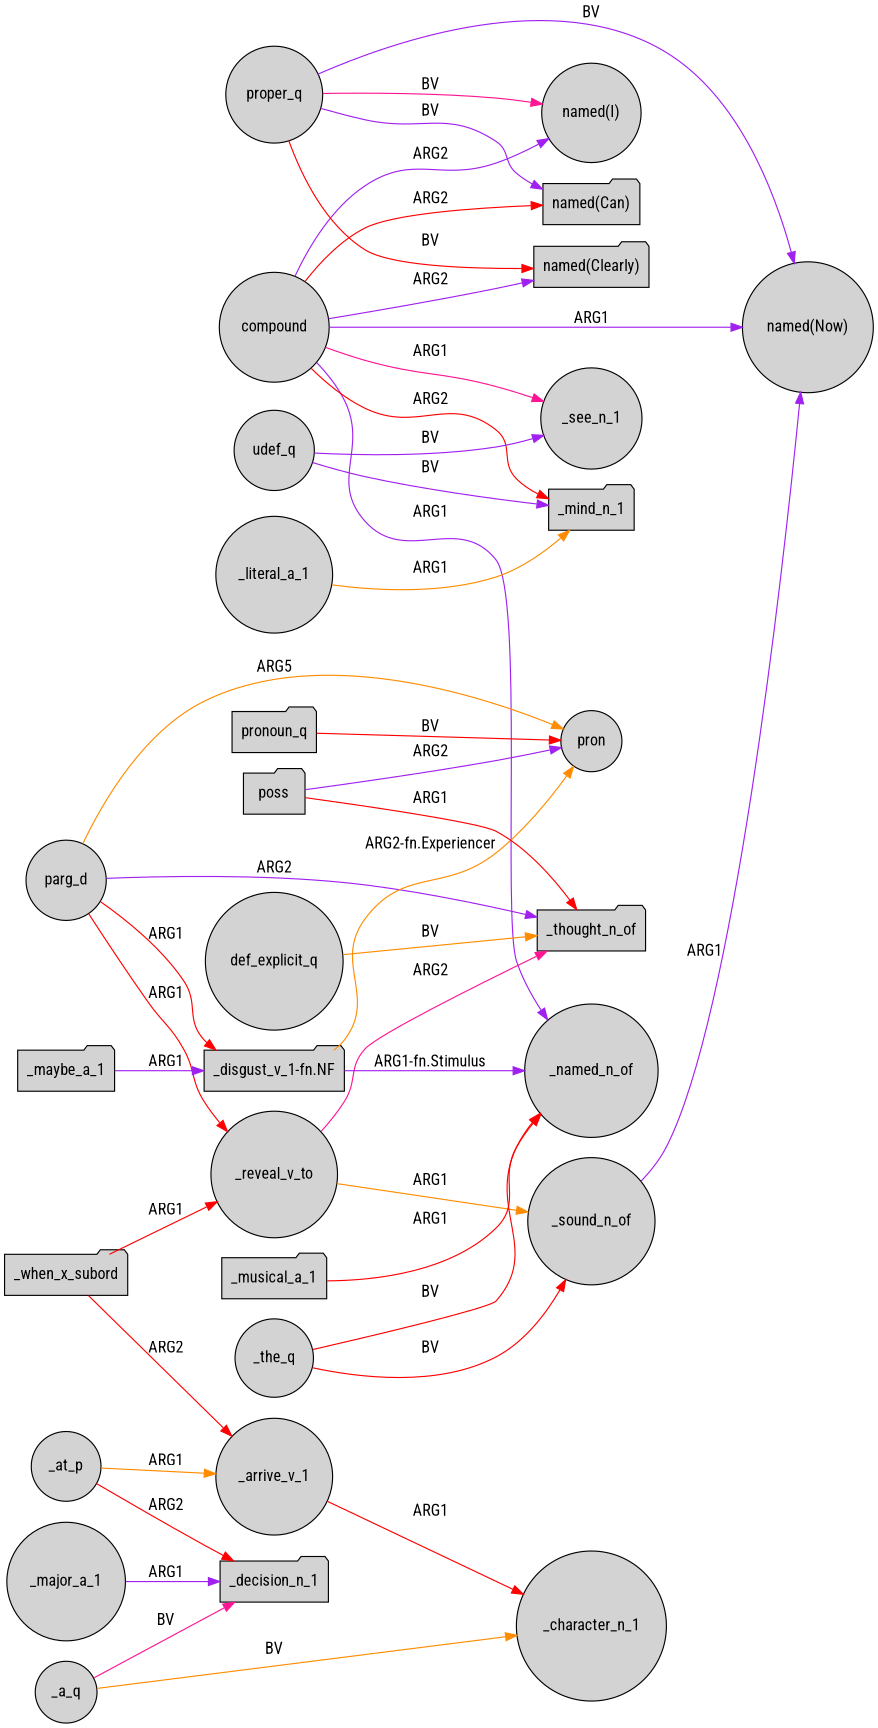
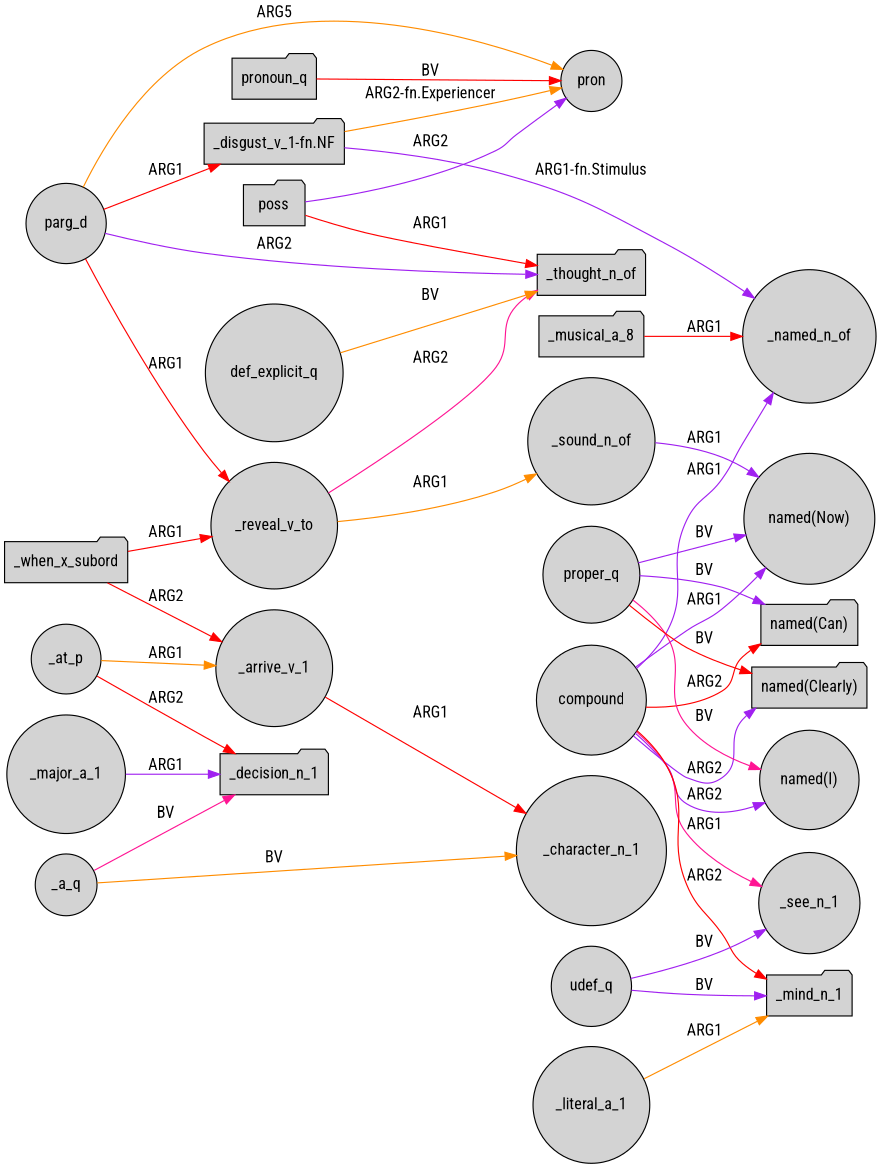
node "_maybe_a_1": removed
node "_musical_a_1": label "_musical_a_1" -> "_musical_a_8"
node "_the_q": removed
